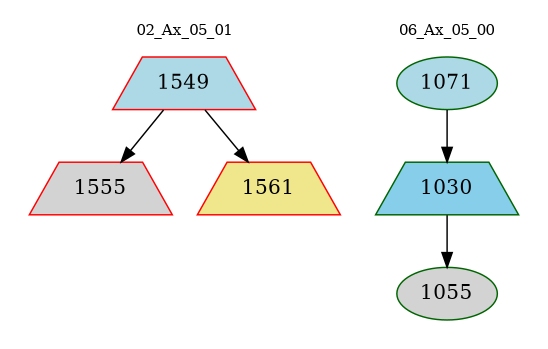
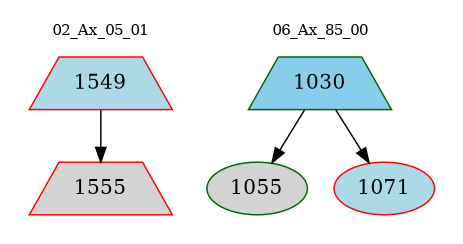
cluster "06_Ax_05_00": label "06_Ax_05_00" -> "06_Ax_85_00"
node "1071": color darkgreen -> red
edge "1071" -> "1030": reversed
node "1561": removed
